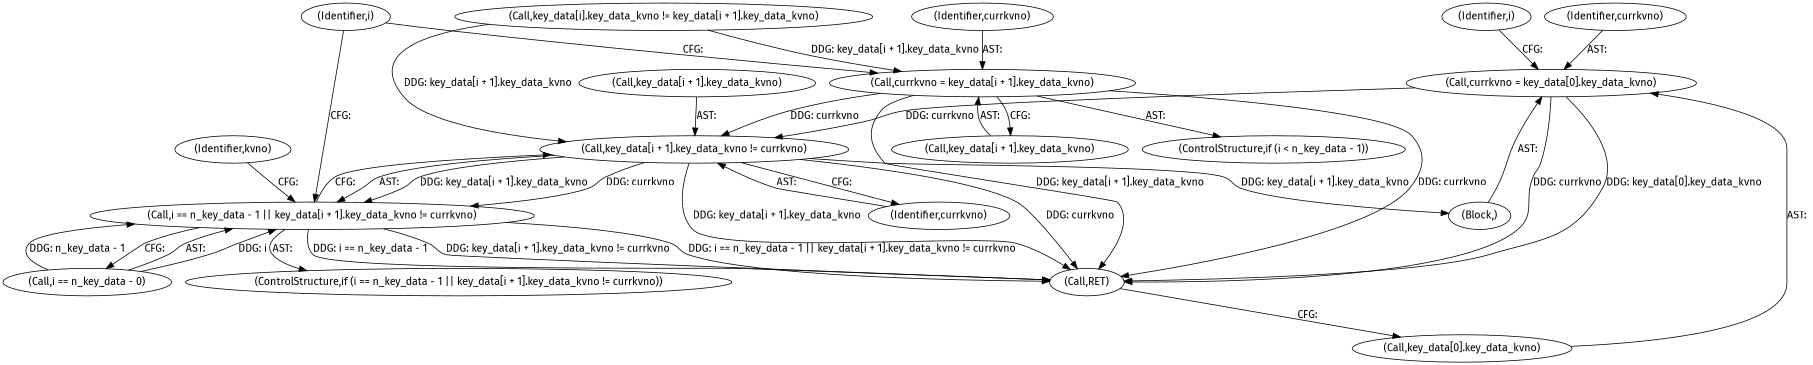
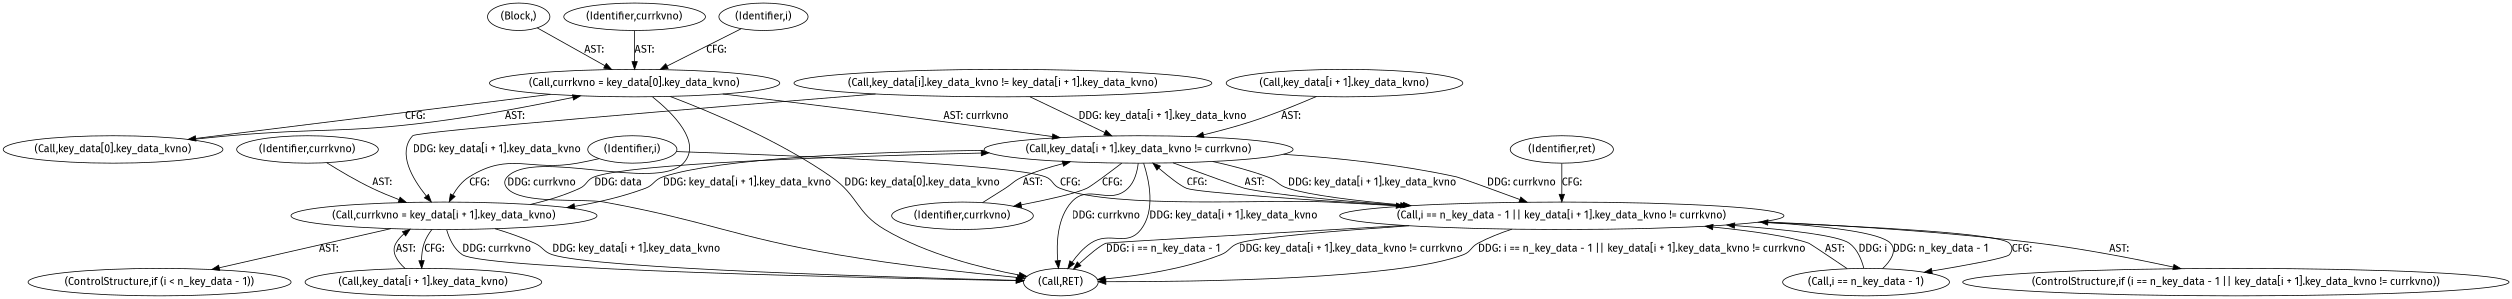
edge "(Call,currkvno = key_data[i + 1].key_data_kvno)" -> "(Call,key_data[i + 1].key_data_kvno != currkvno)": label "DDG: currkvno" -> "DDG: data"
edge "(Call,currkvno = key_data[0].key_data_kvno)" -> "(Call,key_data[i + 1].key_data_kvno != currkvno)": label "DDG: currkvno" -> "AST: currkvno"
node "(Identifier,kvno)": label "(Identifier,kvno)" -> "(Identifier,ret)"
edge "(Call,key_data[i + 1].key_data_kvno != currkvno)" -> "(Block,)": now "(Call,key_data[i + 1].key_data_kvno != currkvno)" -> "(Call,currkvno = key_data[i + 1].key_data_kvno)"
node "(Call,i == n_key_data - 0)": label "(Call,i == n_key_data - 0)" -> "(Call,i == n_key_data - 1)"
edge "(Call,RET)" -> "(Call,key_data[0].key_data_kvno)": now "(Call,currkvno = key_data[0].key_data_kvno)" -> "(Call,key_data[0].key_data_kvno)"
